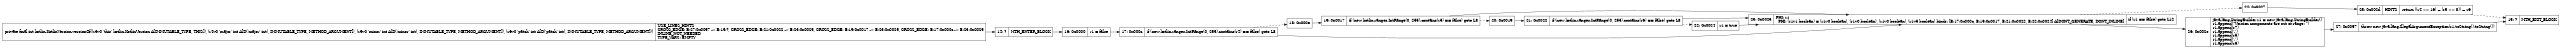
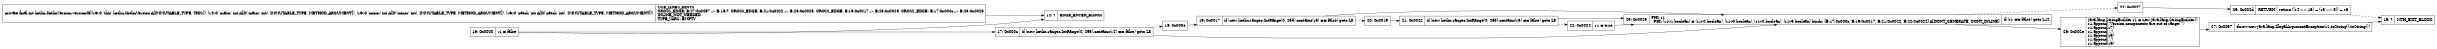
node "25: 0x002d": text "HINTS" -> "RETURN"
node "14: ?": text "MTH_ENTER_BLOCK" -> "EDGE_ENTER_BLOCK"
edge "14: ?" -> "16: 0x0000": reversed
